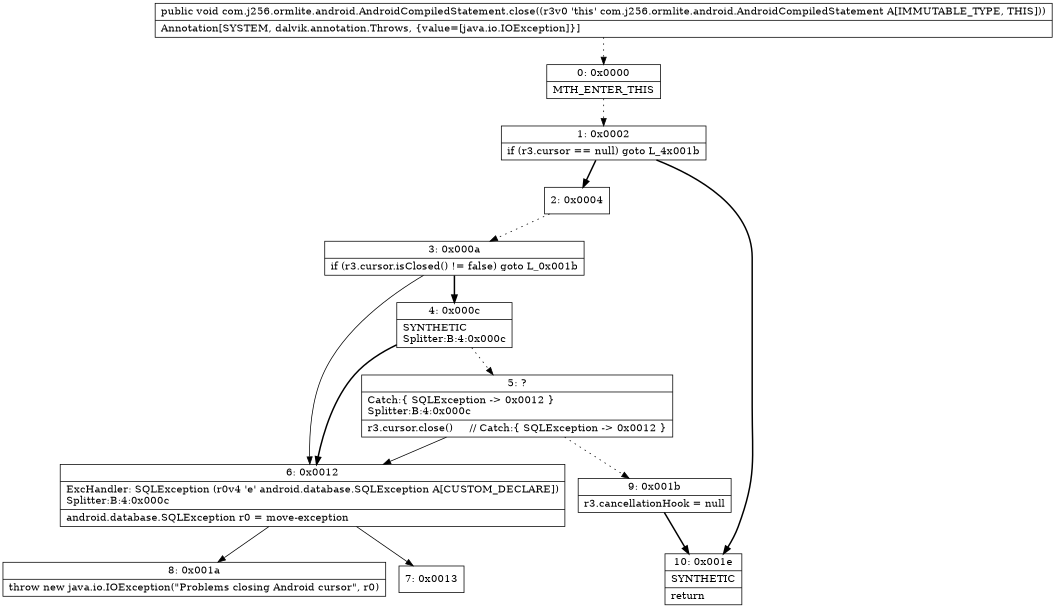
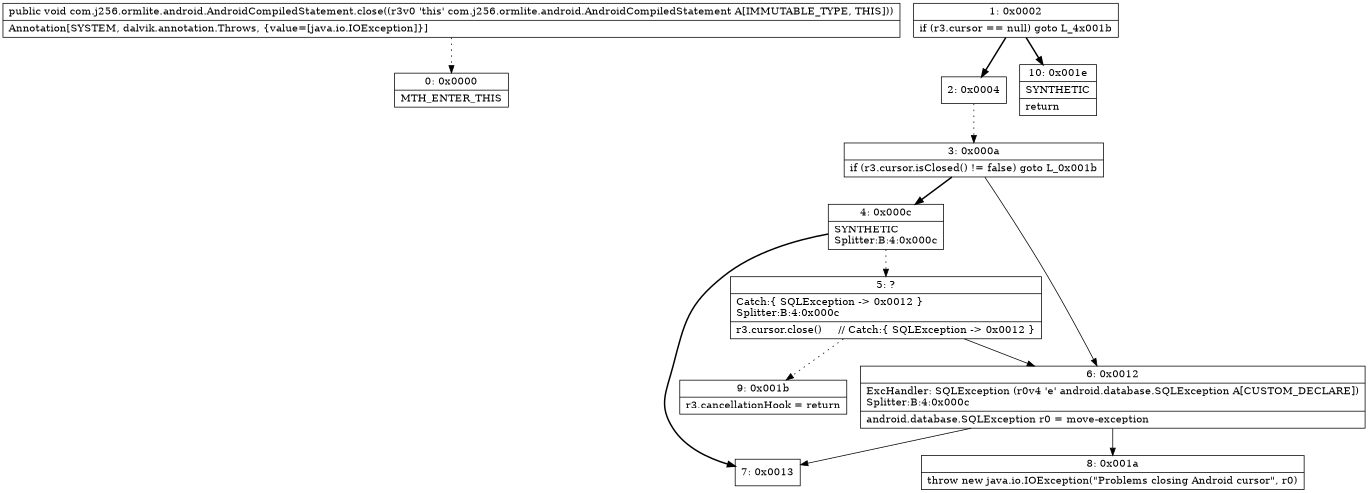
edge "0: 0x0000" -> "1: 0x0002": removed
edge "4: 0x000c" -> "6: 0x0012": now "4: 0x000c" -> "7: 0x0013"
node "9: 0x001b": text "r3.cancellationHook = null" -> "r3.cancellationHook = return"
edge "9: 0x001b" -> "10: 0x001e": removed
